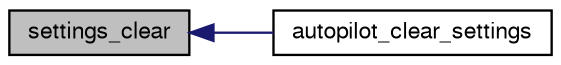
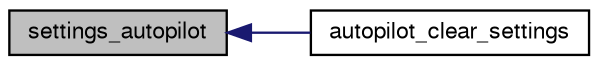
node "settings_clear": label "settings_clear" -> "settings_autopilot"
